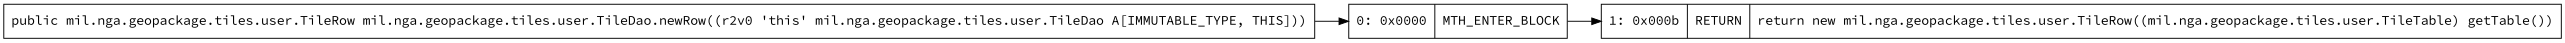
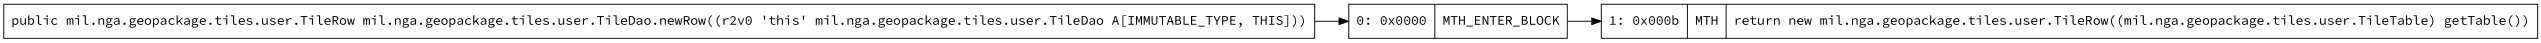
node "1: 0x000b": text "RETURN" -> "MTH"
